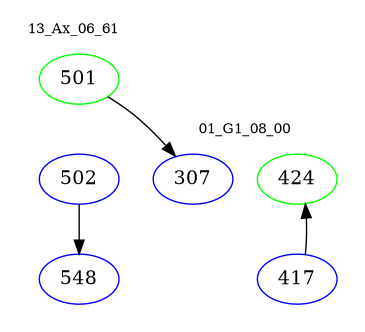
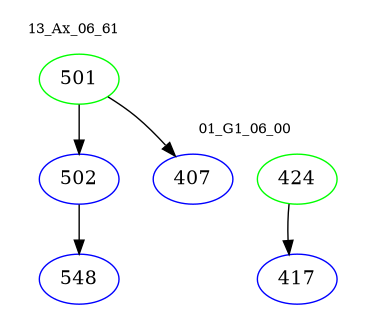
edge "501" -> "502": added
cluster "01_G1_08_00": label "01_G1_08_00" -> "01_G1_06_00"
node "307": label "307" -> "407"
edge "417" -> "424": reversed
